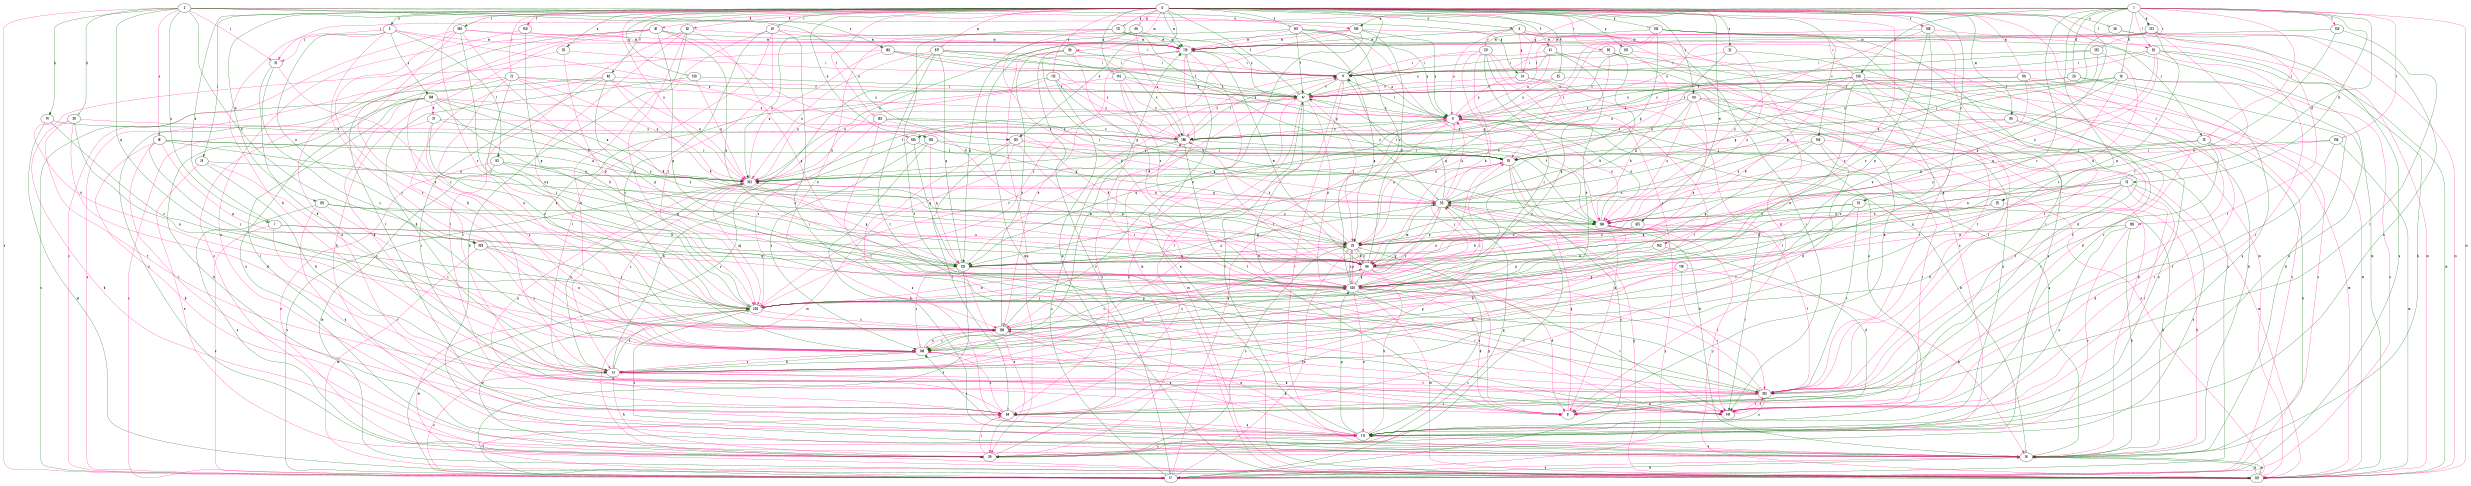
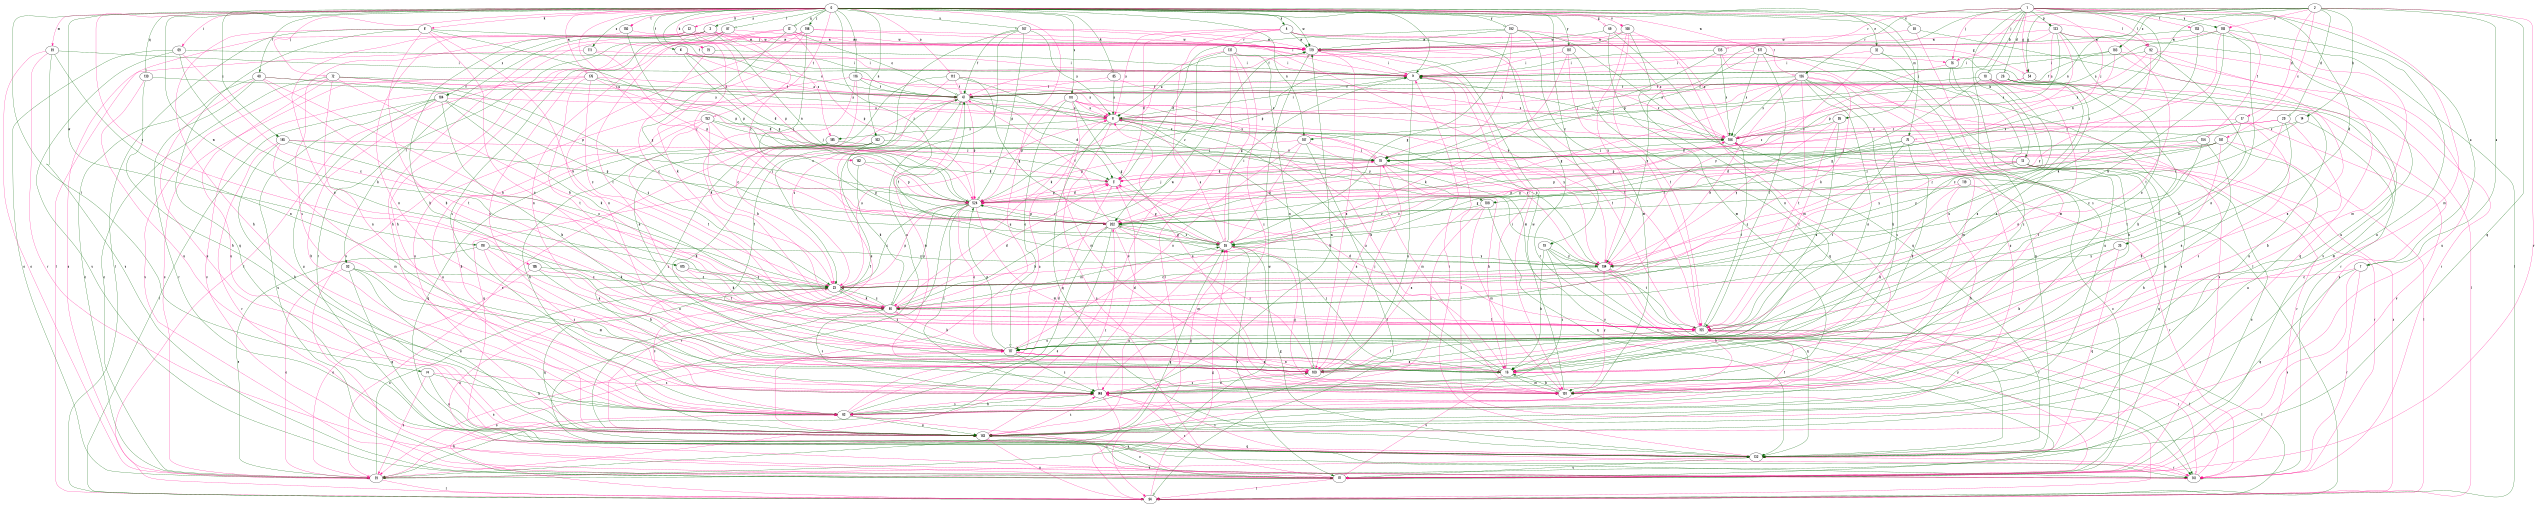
edge "0" -> "202": color deeppink -> darkgreen
node "79": added
edge "184" -> "27": now "2" -> "27"
edge "78" -> "163": now "71" -> "163"
edge "176" -> "39": added, label "e"
edge "92" -> "101": removed, label "m"
edge "131" -> "155": color darkgreen -> deeppink
edge "152" -> "63": added, label "h"
edge "78" -> "16": color darkgreen -> deeppink
edge "195" -> "117": color darkgreen -> deeppink
edge "171" -> "16": removed, label "b"
